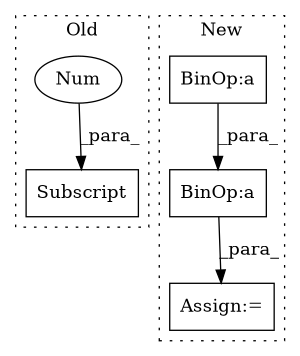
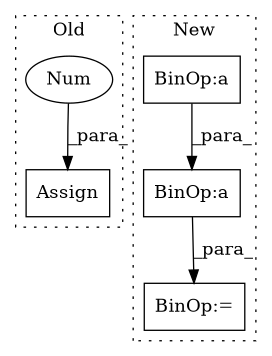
node "Subscript": label "Subscript" -> "Assign"
node "Assign:=": label "Assign:=" -> "BinOp:="
